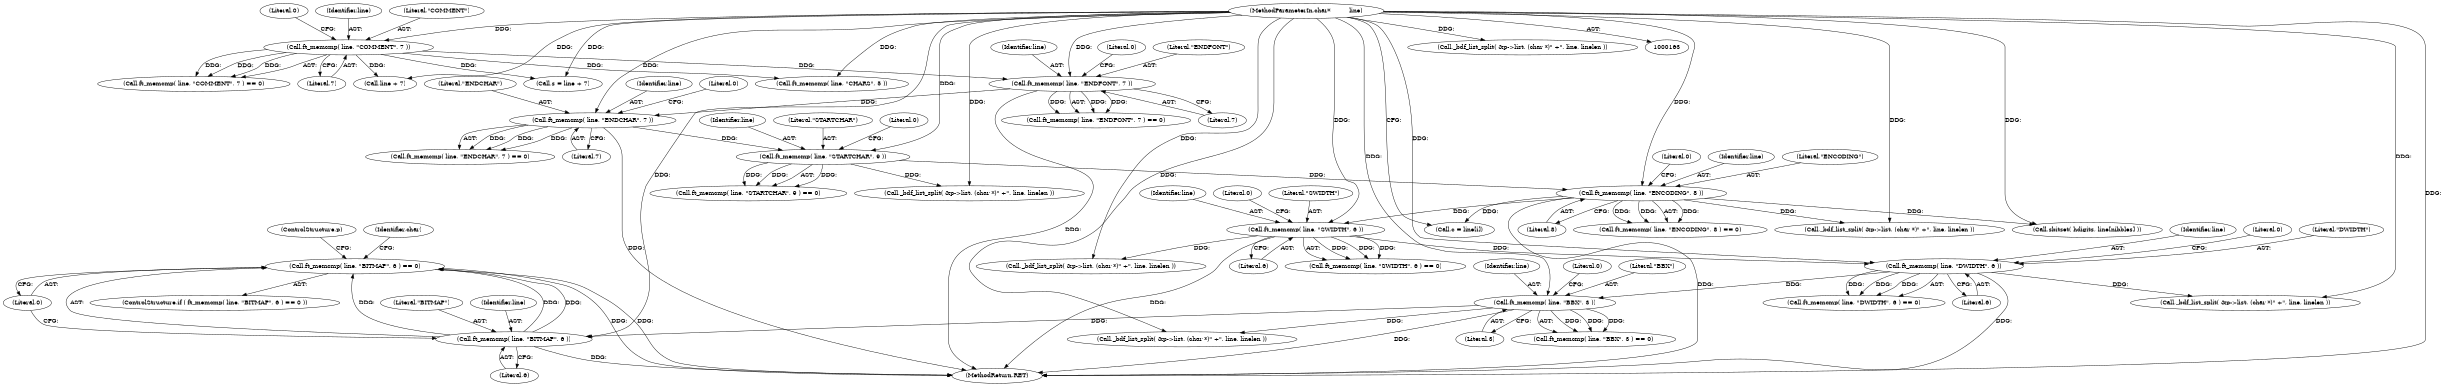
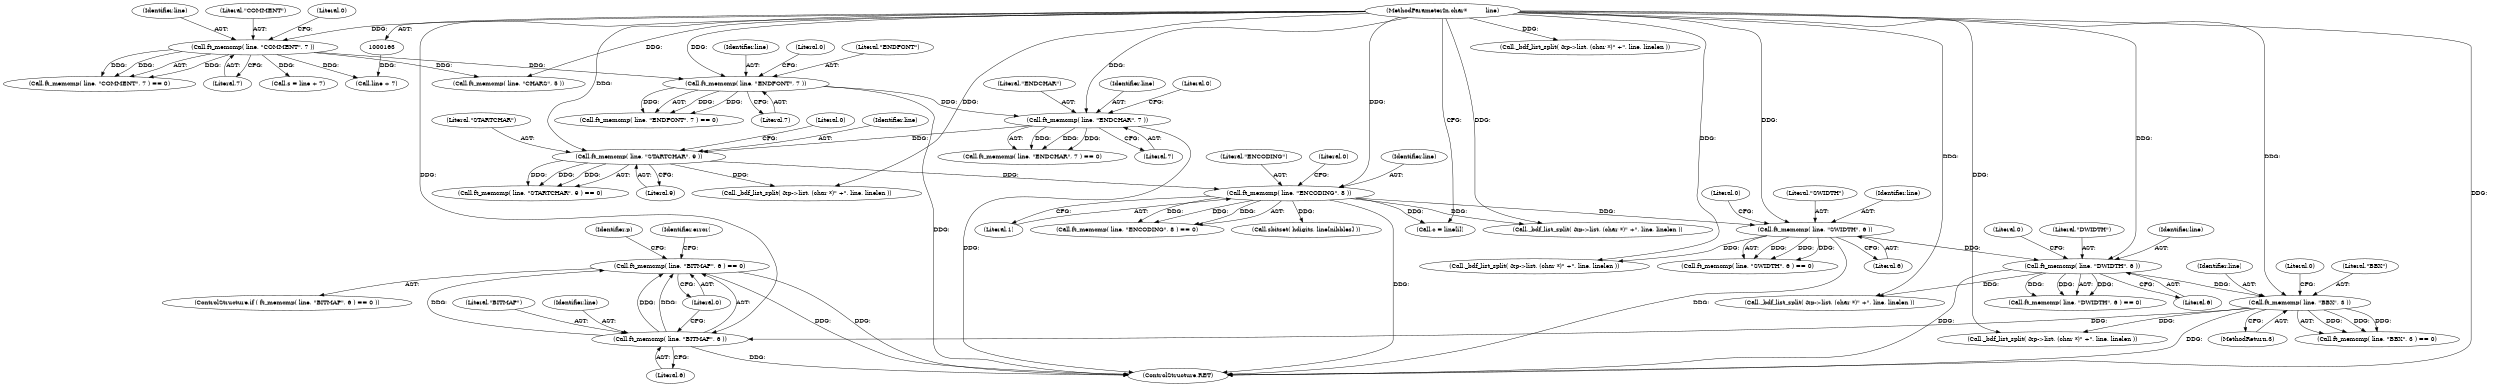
edge "(MethodParameterIn,char*          line)" -> "(Call,s = line + 7)": removed, label "DDG:"
edge "(MethodParameterIn,char*          line)" -> "(Call,line + 7)": now "1000163" -> "(Call,line + 7)"
edge "(MethodParameterIn,char*          line)" -> "(Call,sbitset( hdigits, line[nibbles] ))": removed, label "DDG:"
node "(Literal,9)": added
node "(ControlStructure,p)": label "(ControlStructure,p)" -> "(Identifier,p)"
node "(Identifier,char)": label "(Identifier,char)" -> "(Identifier,error)"
node "(Literal,8)": label "(Literal,8)" -> "(Literal,1)"
node "(Literal,3)": label "(Literal,3)" -> "(MethodReturn,3)"
node "(MethodReturn,RET)": label "(MethodReturn,RET)" -> "(ControlStructure,RET)"
